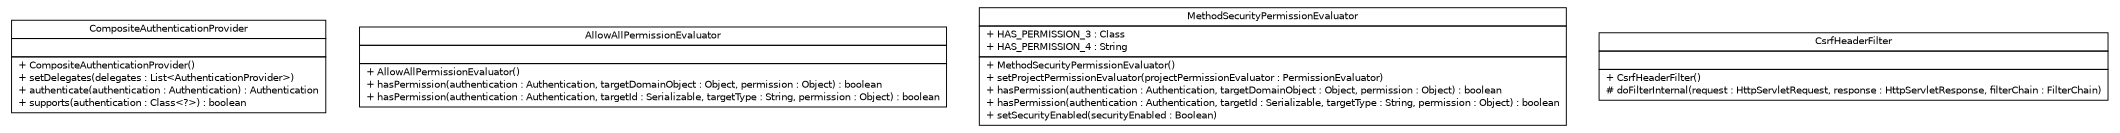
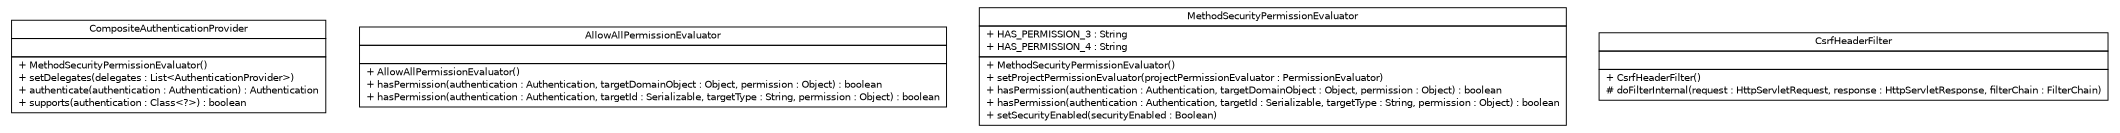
node "MethodSecurityPermissionEvaluator": text "+ HAS_PERMISSION_3 : Class" -> "+ HAS_PERMISSION_3 : String"
node "CompositeAuthenticationProvider": text "+ CompositeAuthenticationProvider()" -> "+ MethodSecurityPermissionEvaluator()"
